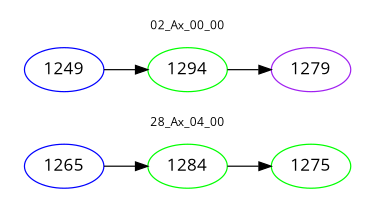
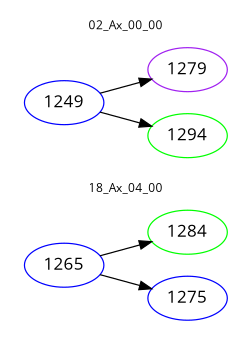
edge "1294" -> "1279": now "1249" -> "1279"
cluster "28_Ax_04_00": label "28_Ax_04_00" -> "18_Ax_04_00"
edge "1284" -> "1275": now "1265" -> "1275"
node "1275": color green -> blue
